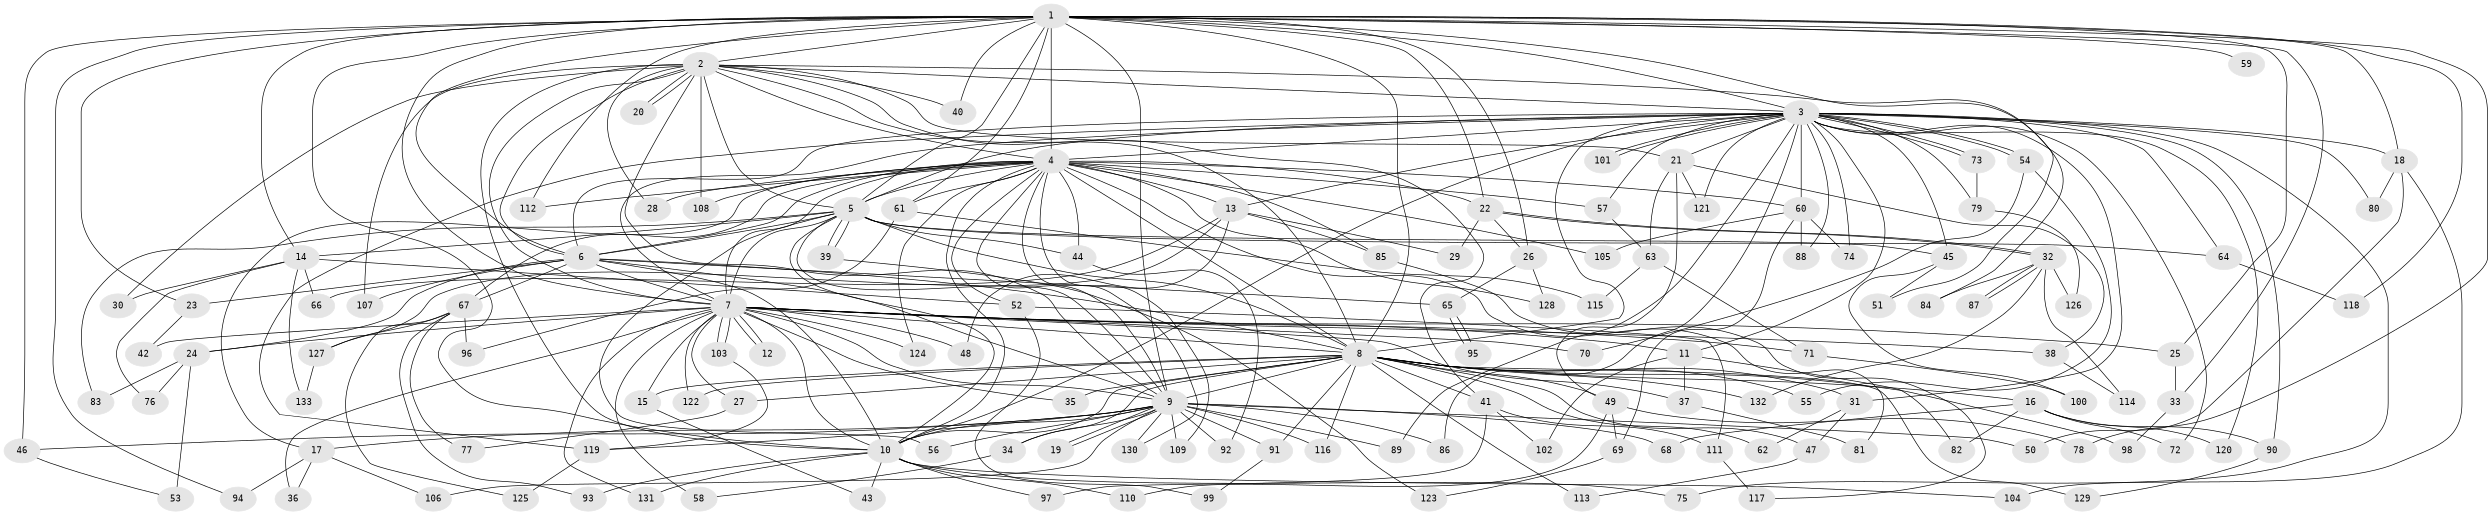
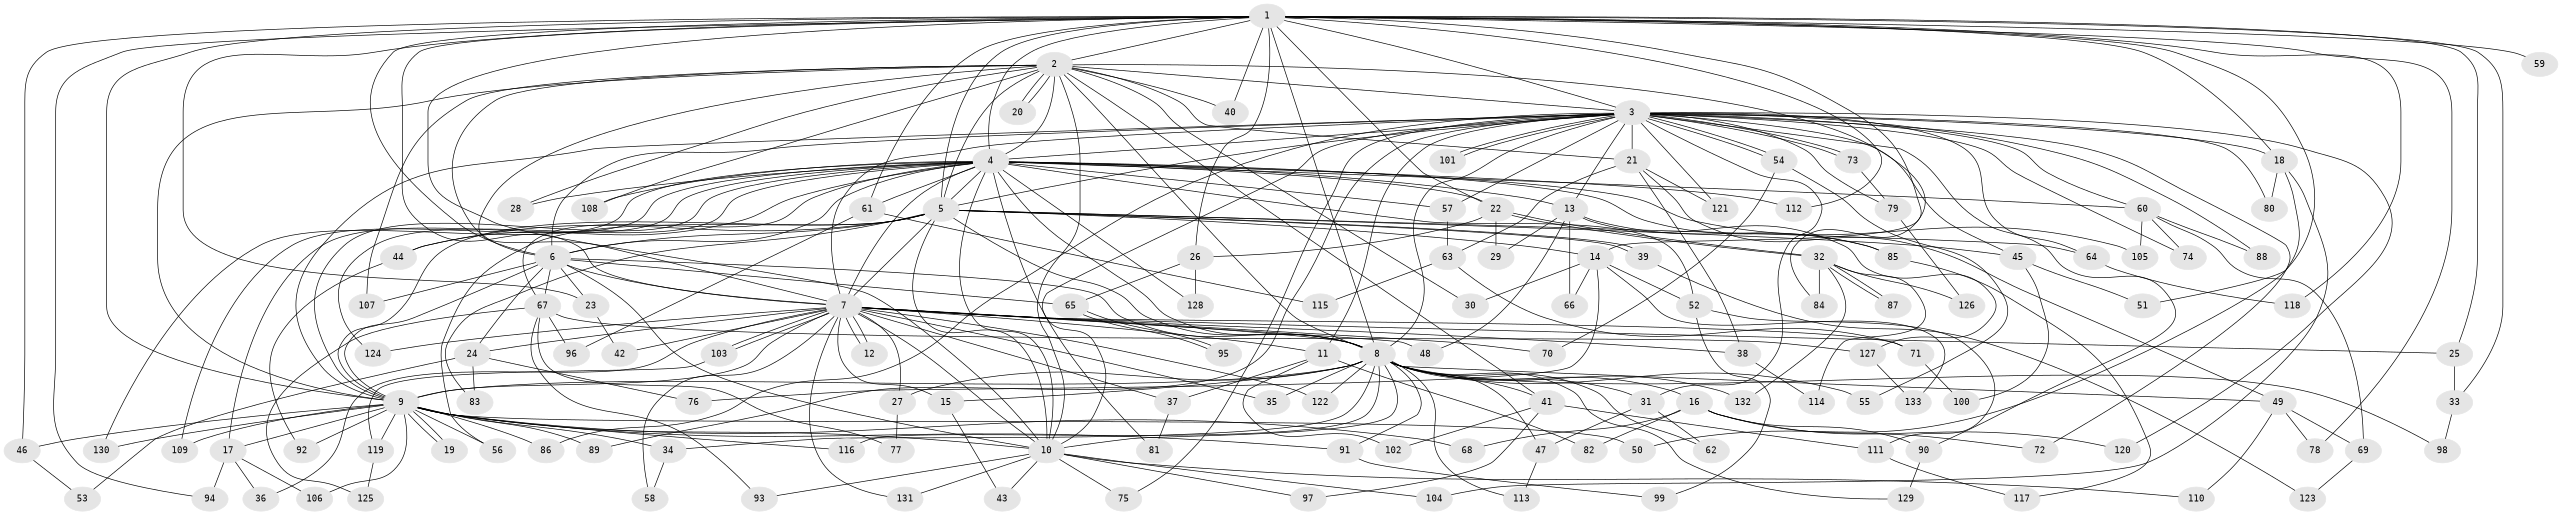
edge "3" -- "119": now "3" -- "9"
